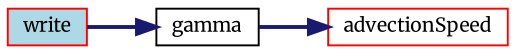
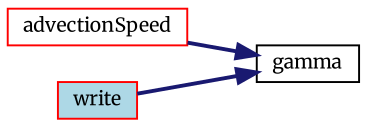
edge "gamma" -> "advectionSpeed": reversed
